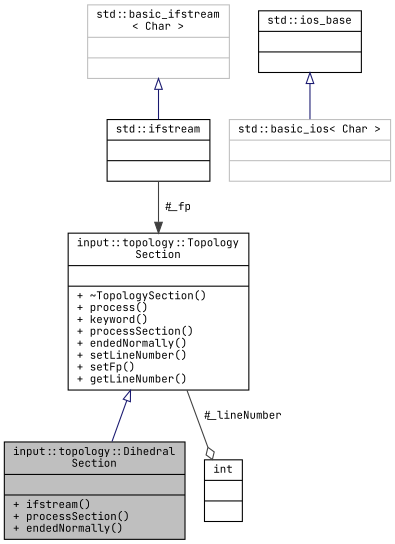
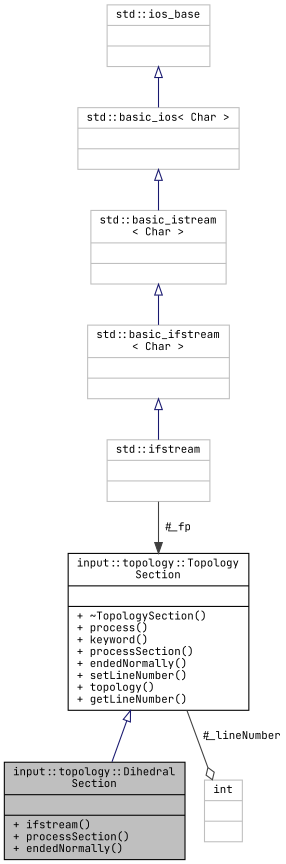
node "std::ios_base": color black -> grey75
node "std::ifstream": color black -> grey75
node "std::basic_istream": added
node "input::topology::Topology": text "+ setFp()" -> "+ topology()"
node "int": color black -> grey75
